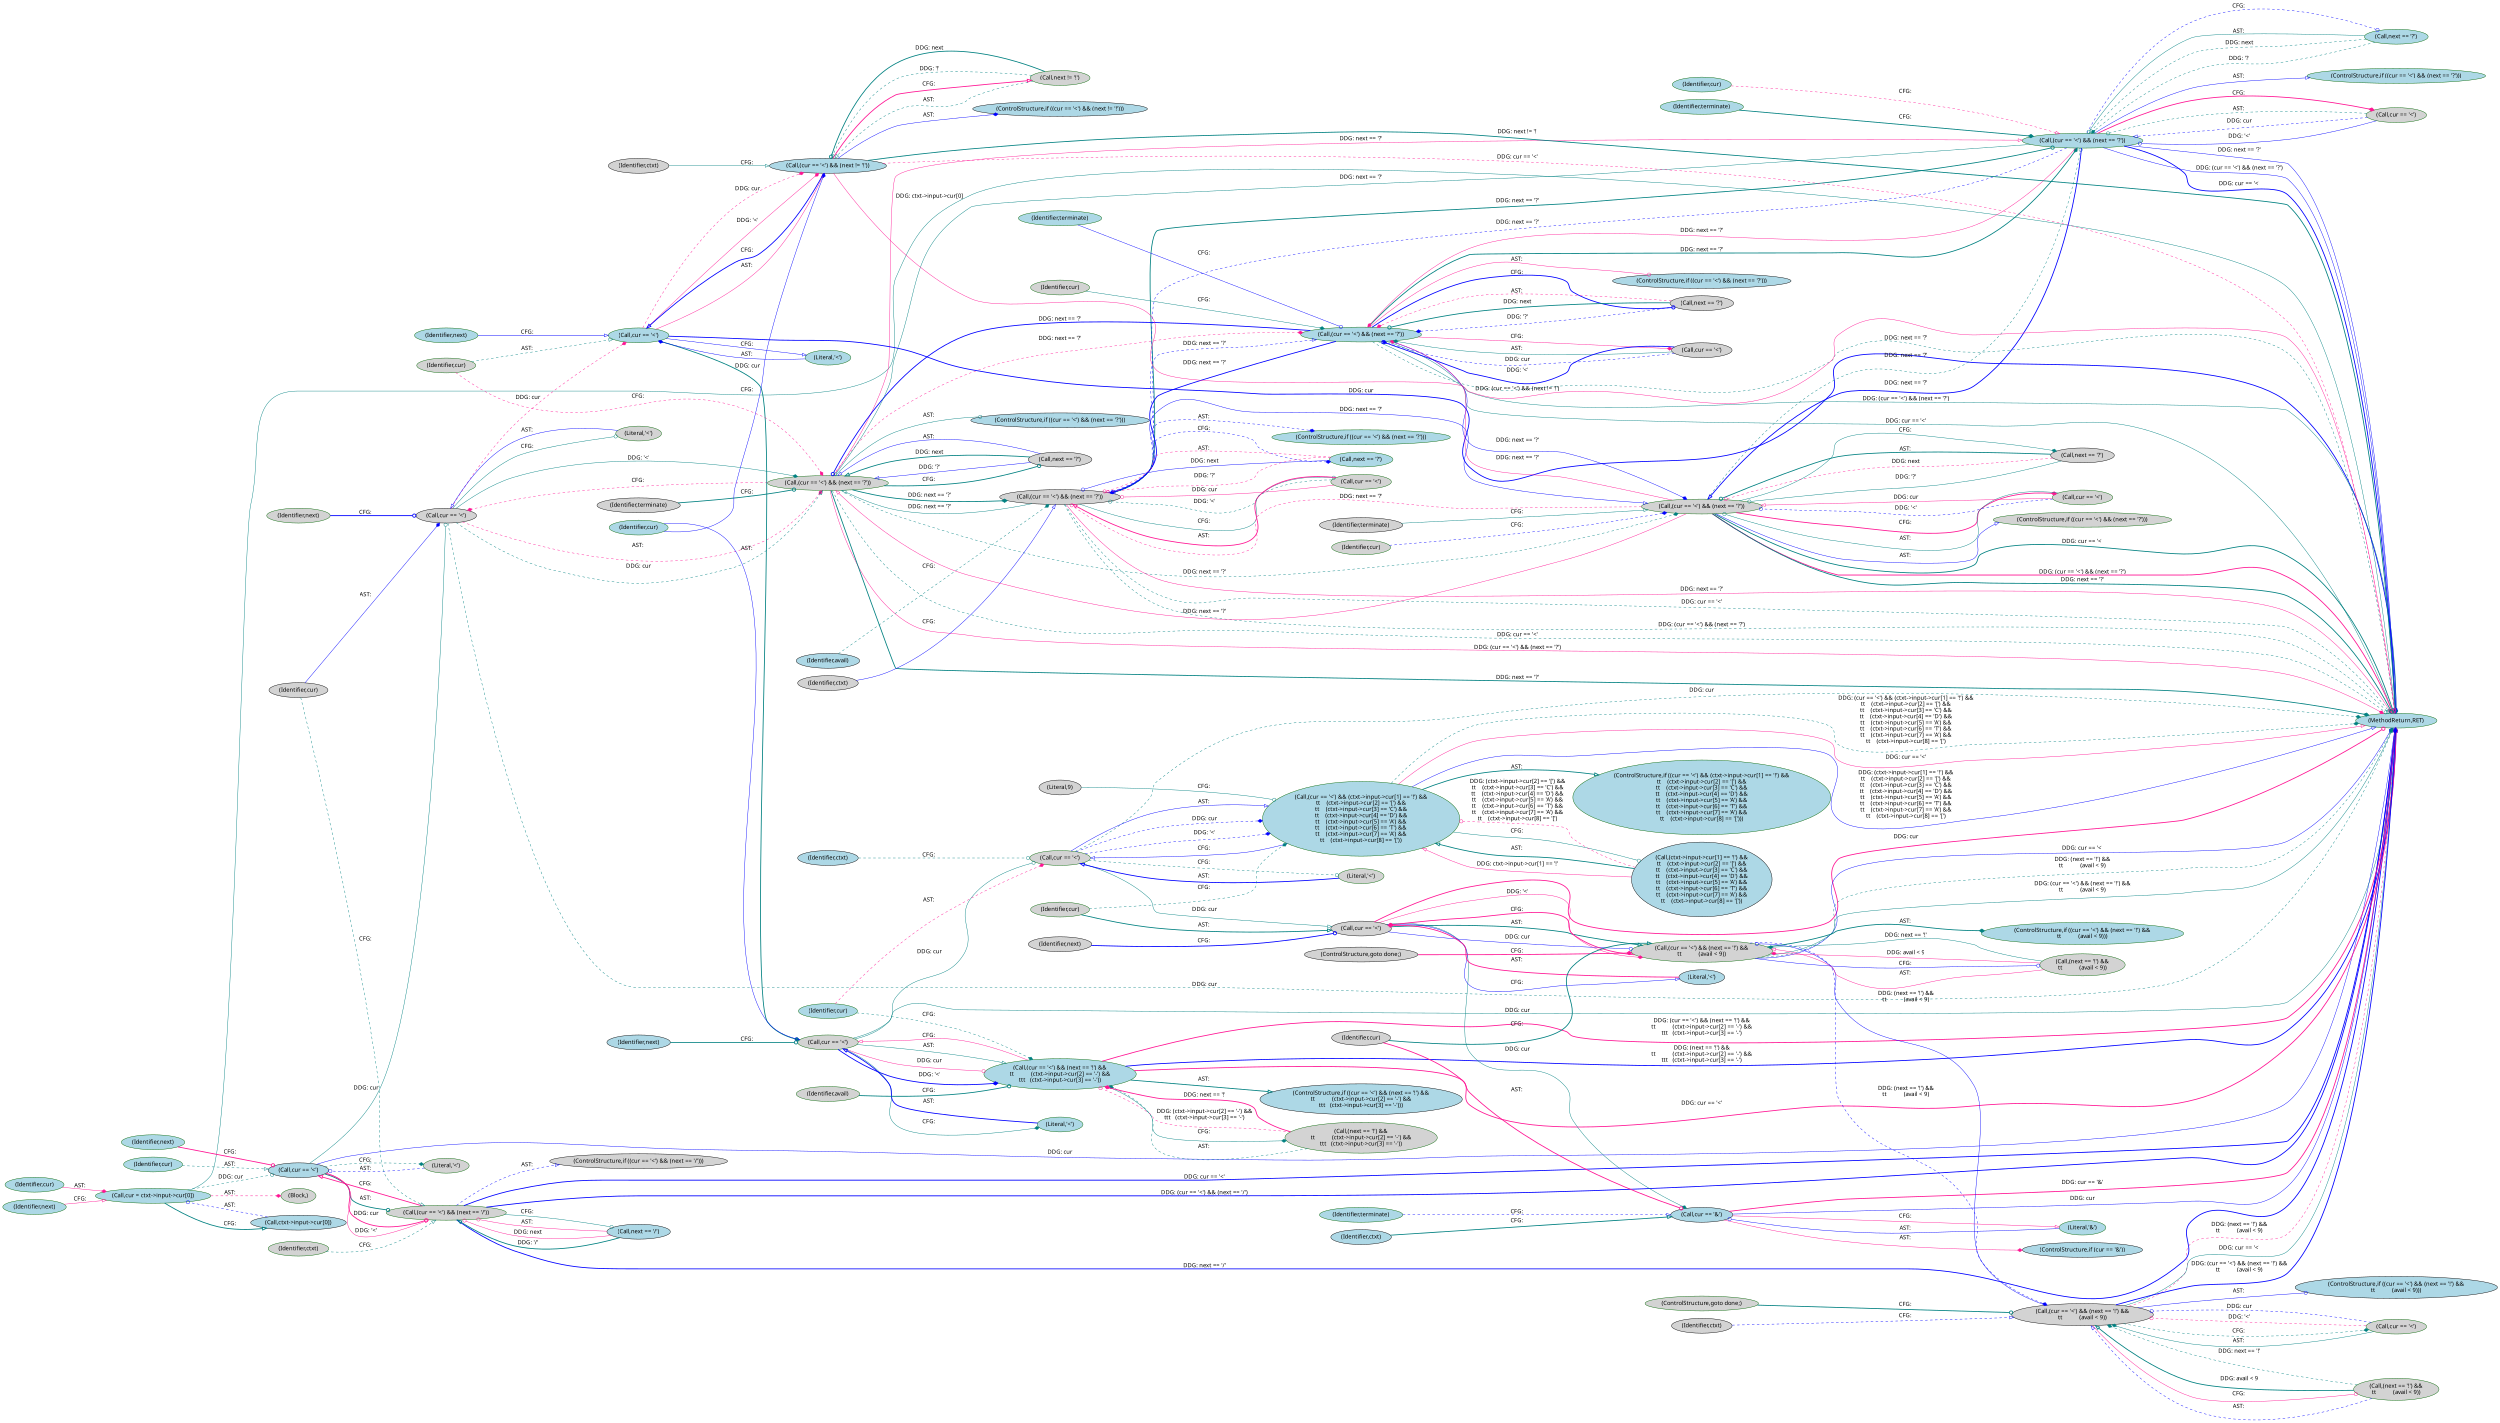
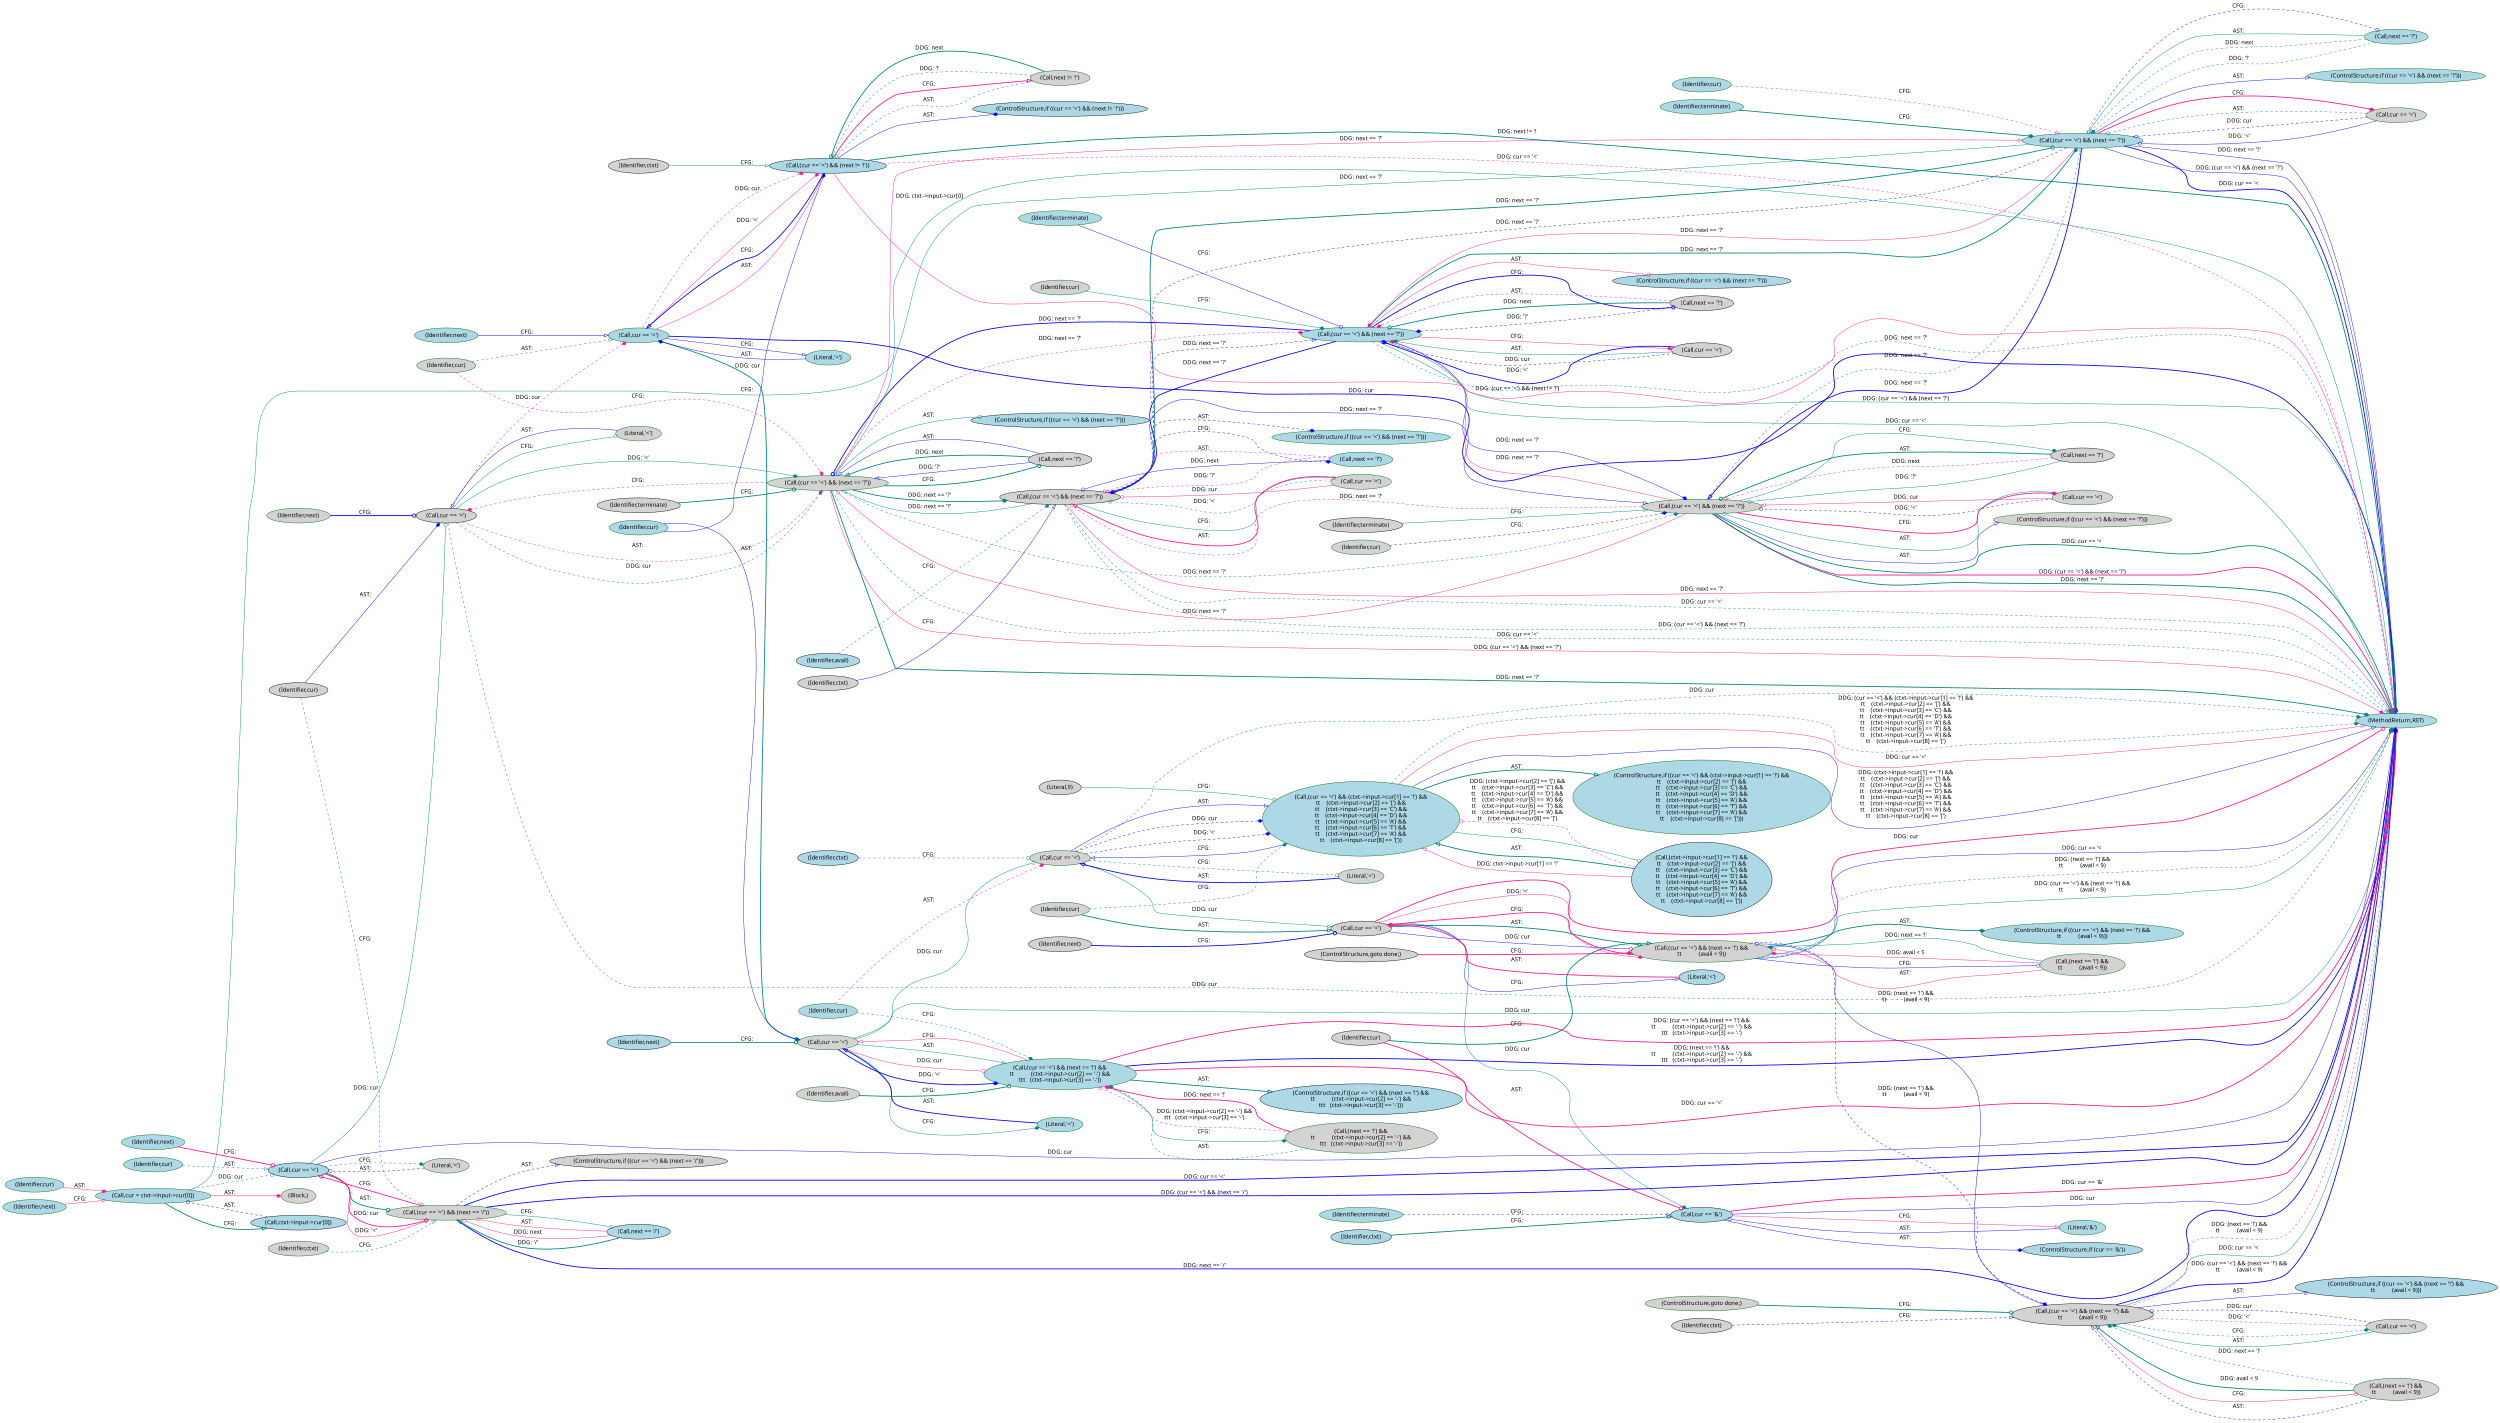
edge "(Call,cur = ctxt->input->cur[0])" -> "(Block,)": style dashed -> solid
edge "(Call,cur == '&')" -> "(ControlStructure,if (cur == '&'))": color deeppink -> blue
